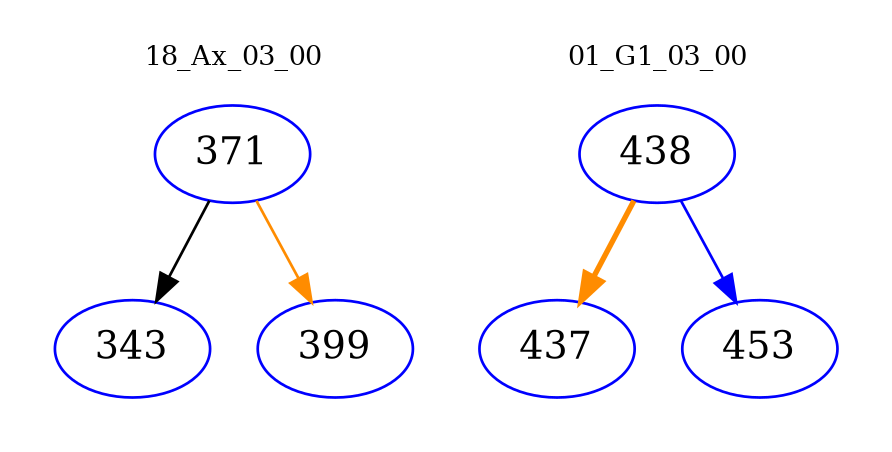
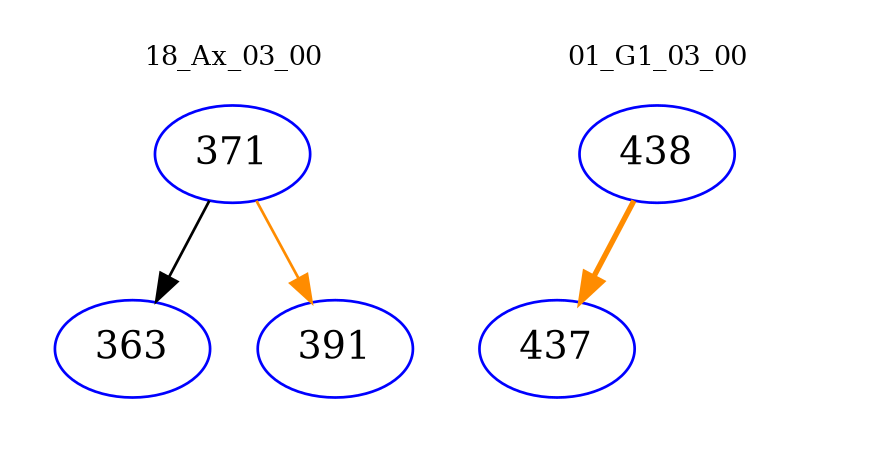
node "343": label "343" -> "363"
node "399": label "399" -> "391"
node "453": removed
